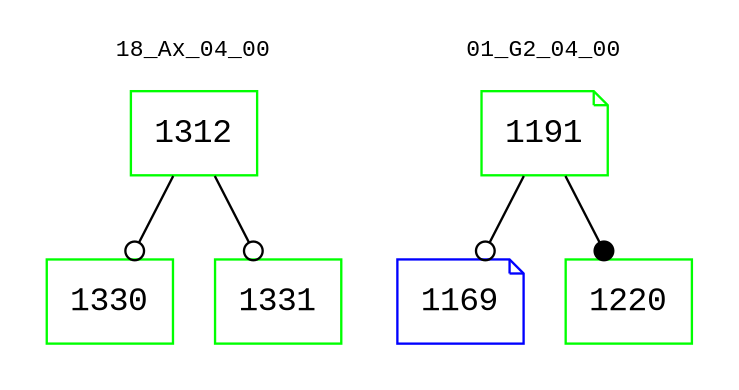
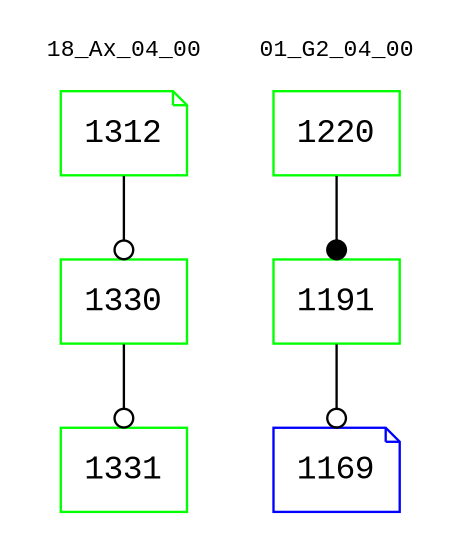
node "1312": shape box -> note
node "1191": shape note -> box
edge "1312" -> "1331": now "1330" -> "1331"
edge "1191" -> "1220": reversed
